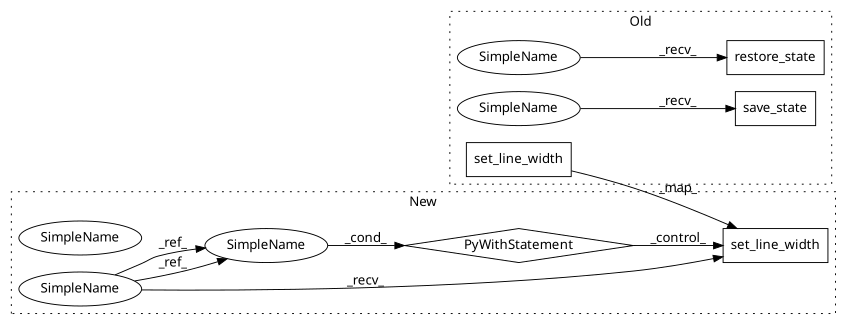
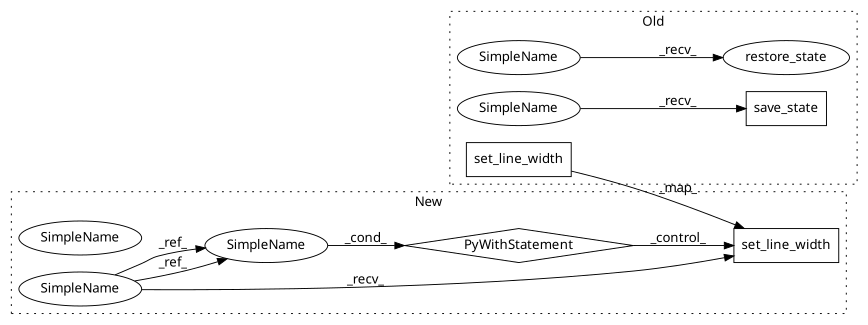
node "restore_state": shape box -> ellipse
